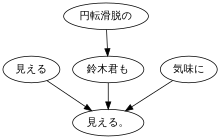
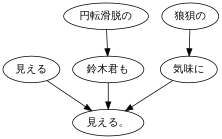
node "狼狽の": added
